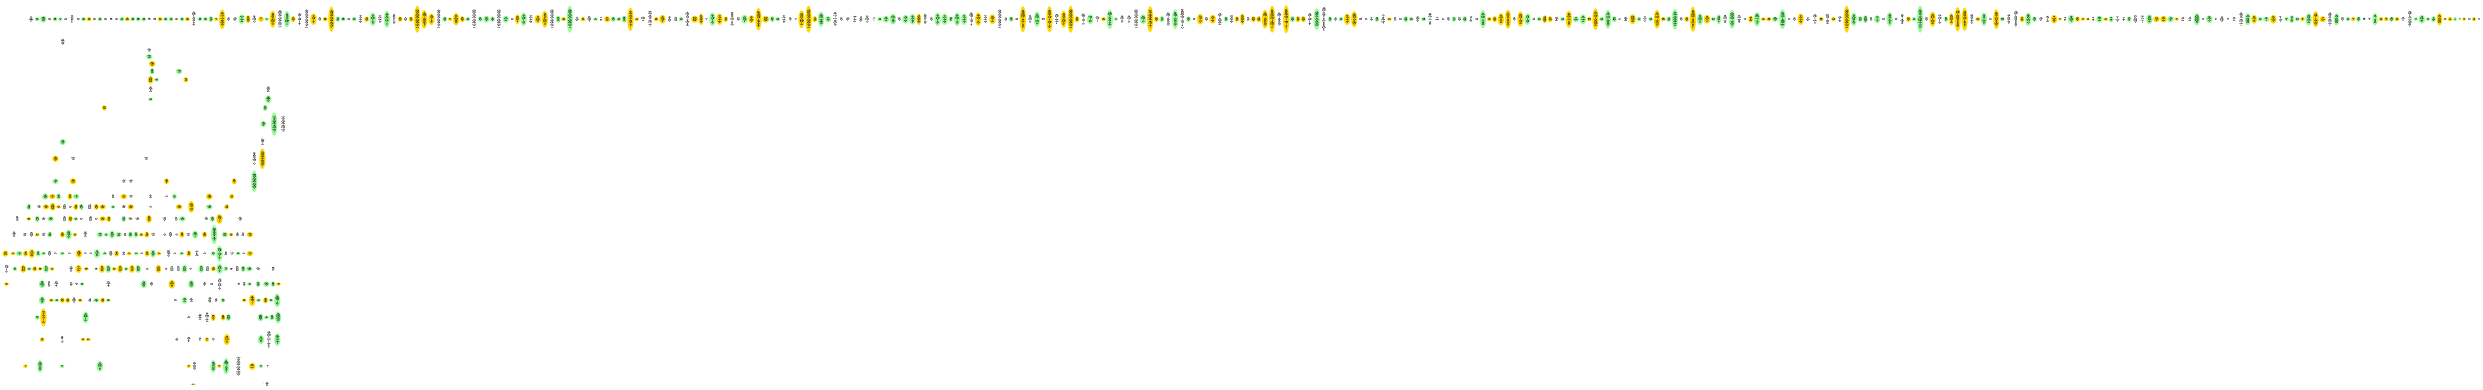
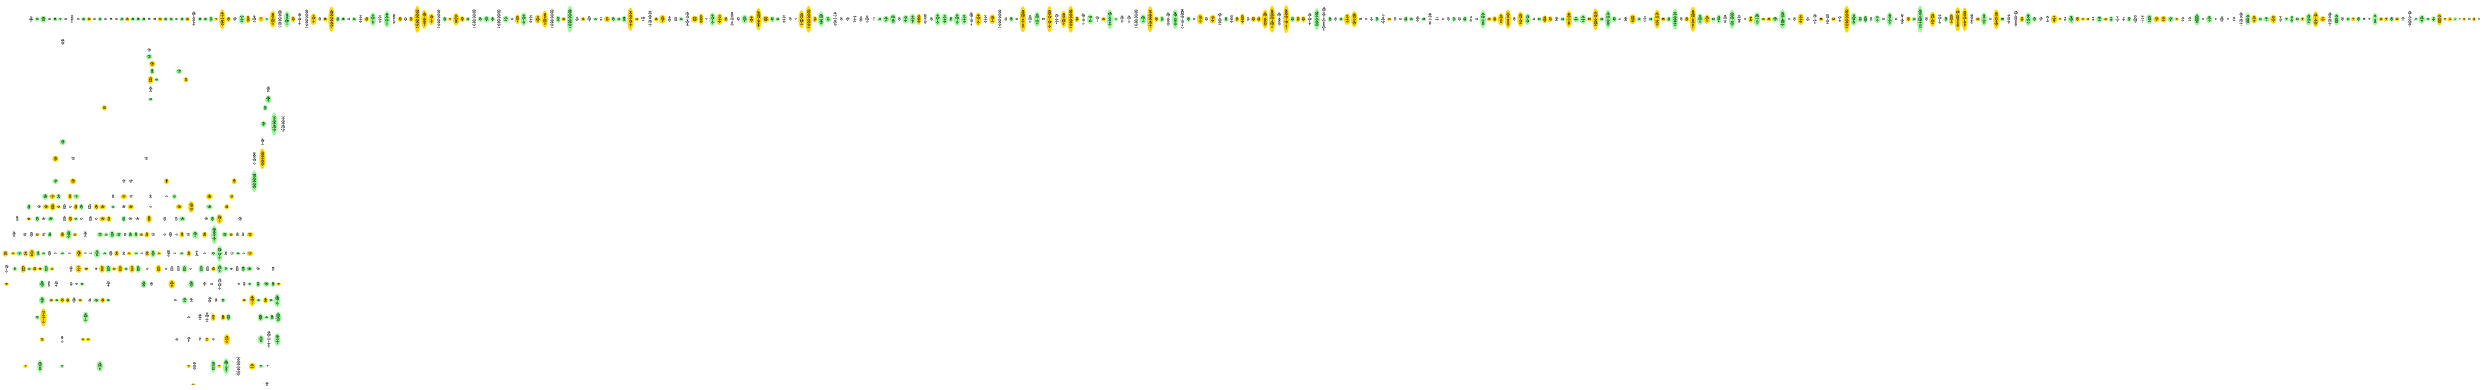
node "# 0x7ce JUMPDEST ISZERO PUSHX Data JUMPI": fillcolor white -> gold
